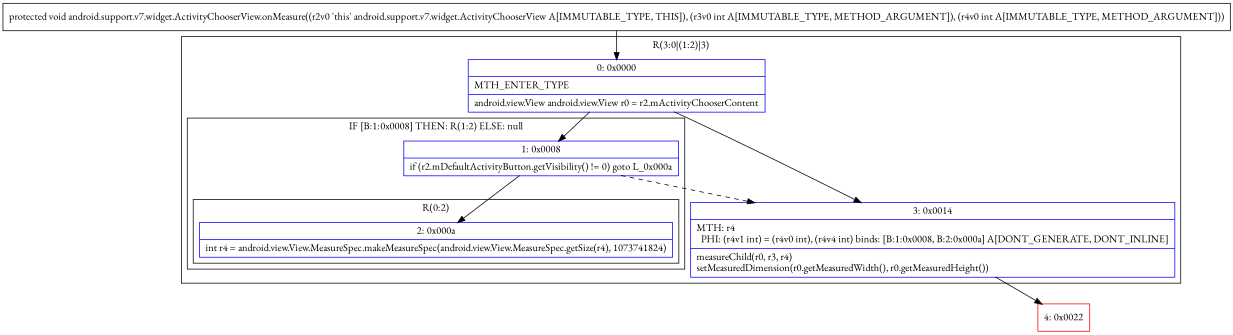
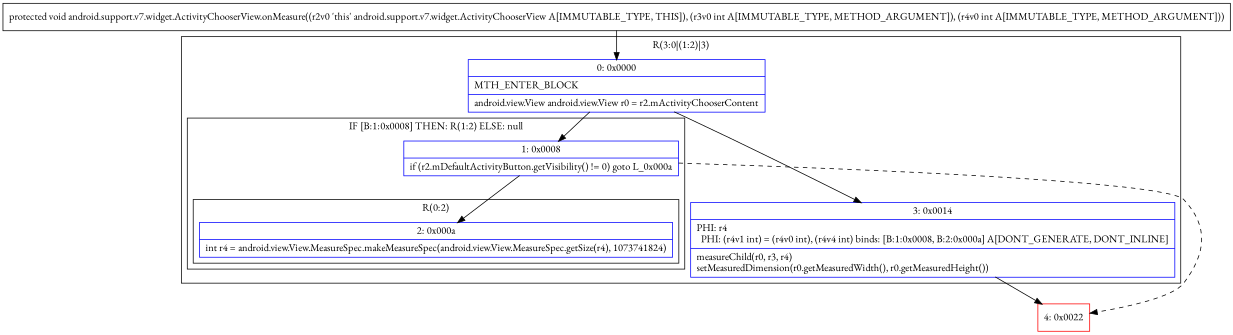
node "0: 0x0000": text "MTH_ENTER_TYPE" -> "MTH_ENTER_BLOCK"
edge "1: 0x0008" -> "3: 0x0014": now "1: 0x0008" -> "4: 0x0022"
node "3: 0x0014": text "MTH: r4" -> "PHI: r4"
